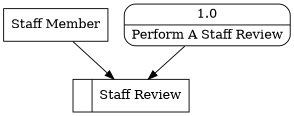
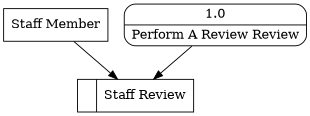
node "1.0": text "Perform A Staff Review" -> "Perform A Review Review"
